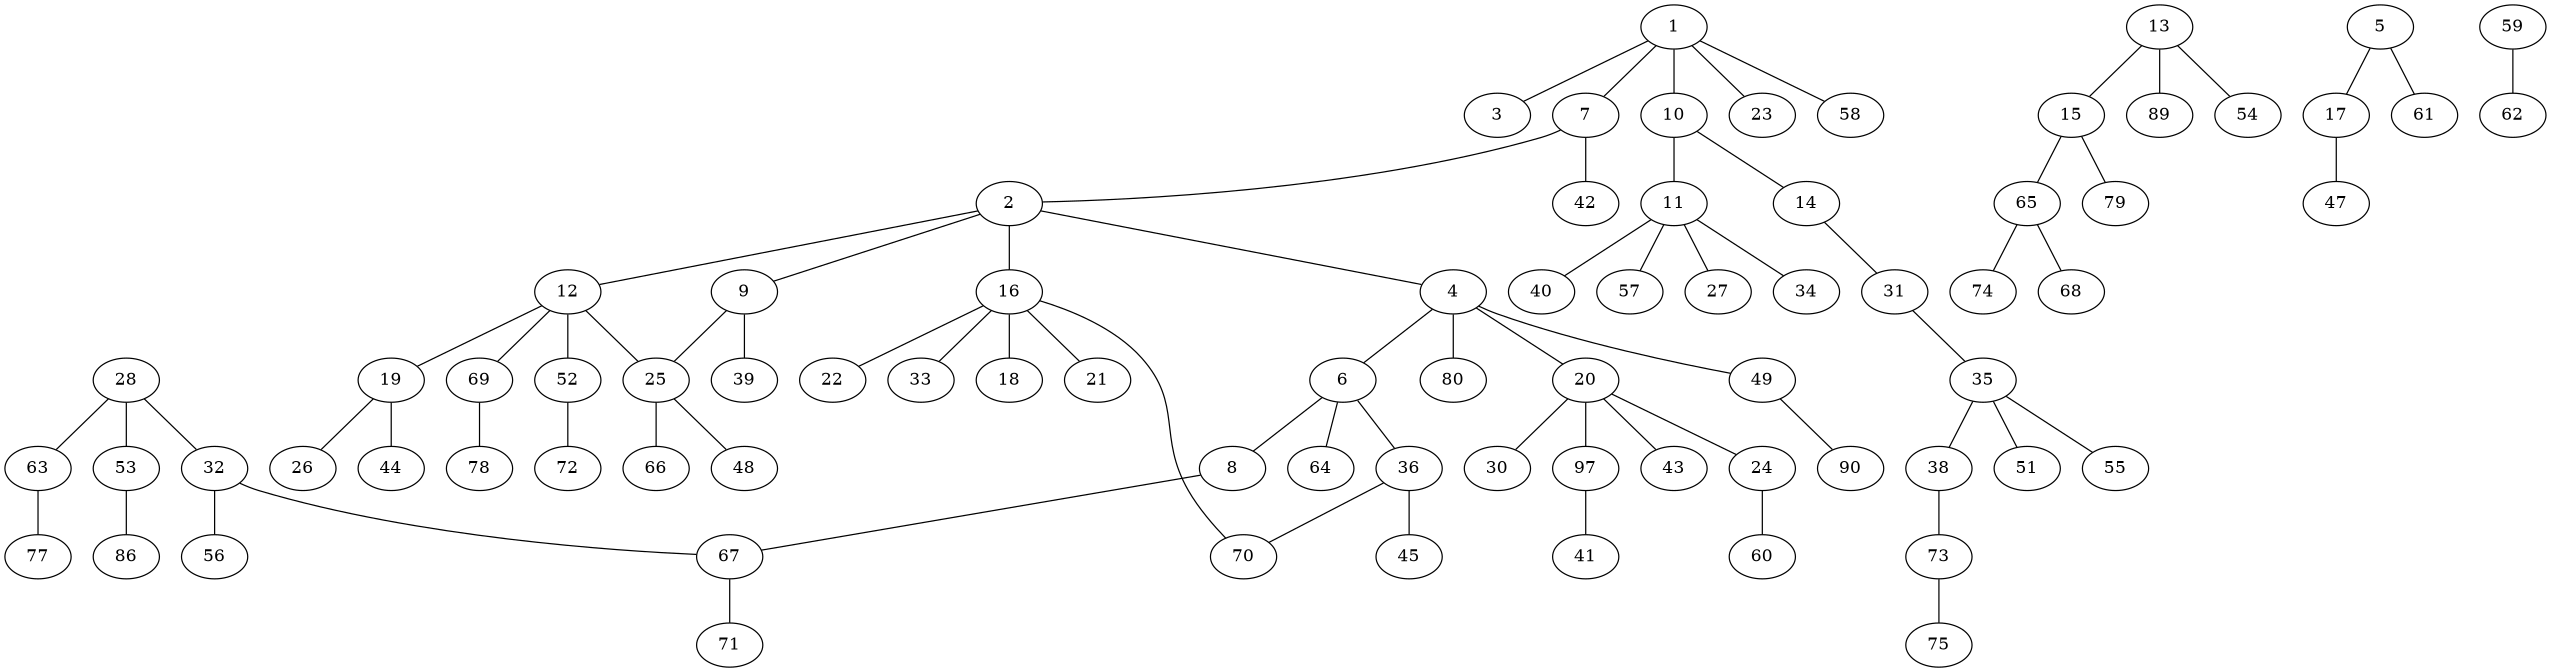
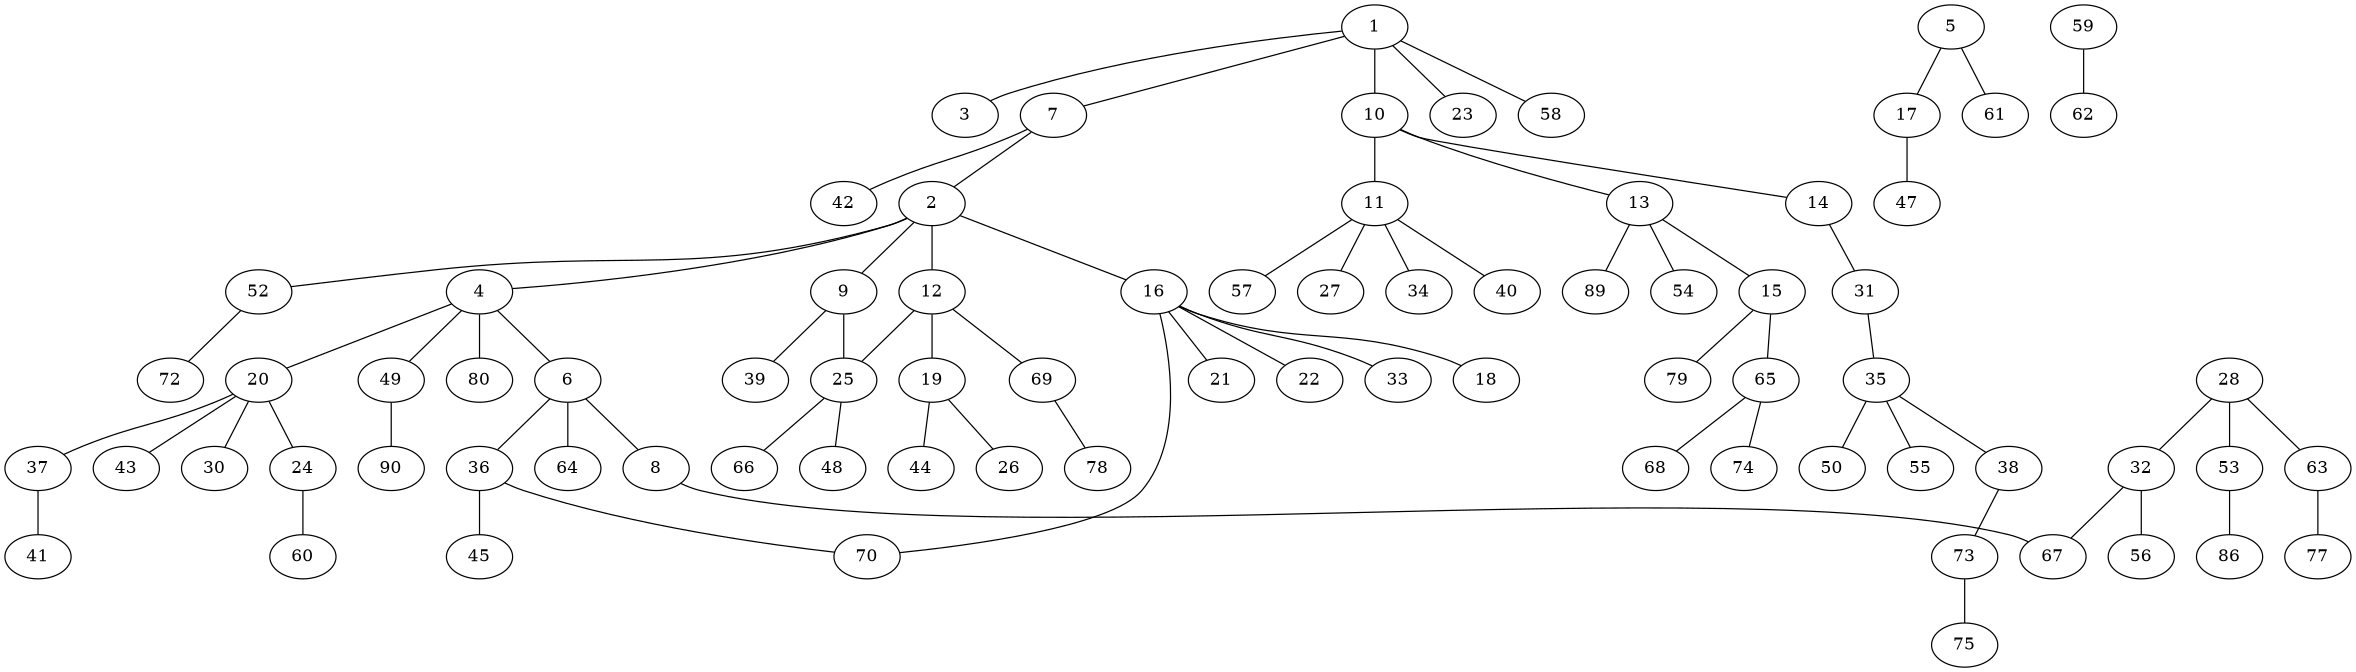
edge "10" -- "13": added
edge "12" -- "52": now "2" -- "52"
node "97": label "97" -> "37"
node "51": label "51" -> "50"
node "71": removed
